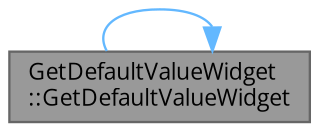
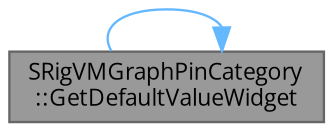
node "GetDefaultValueWidget ::GetDefaultValueWidget": label "GetDefaultValueWidget ::GetDefaultValueWidget" -> "SRigVMGraphPinCategory ::GetDefaultValueWidget"
